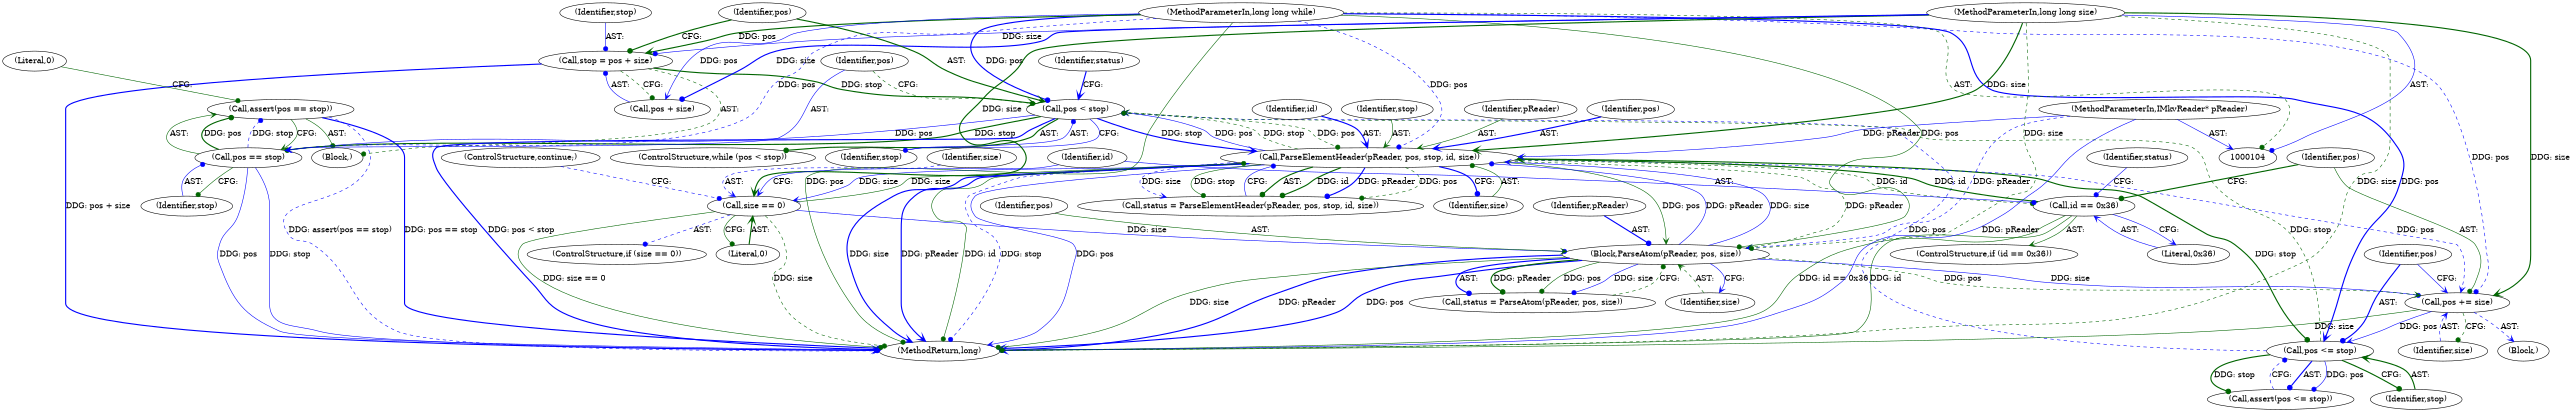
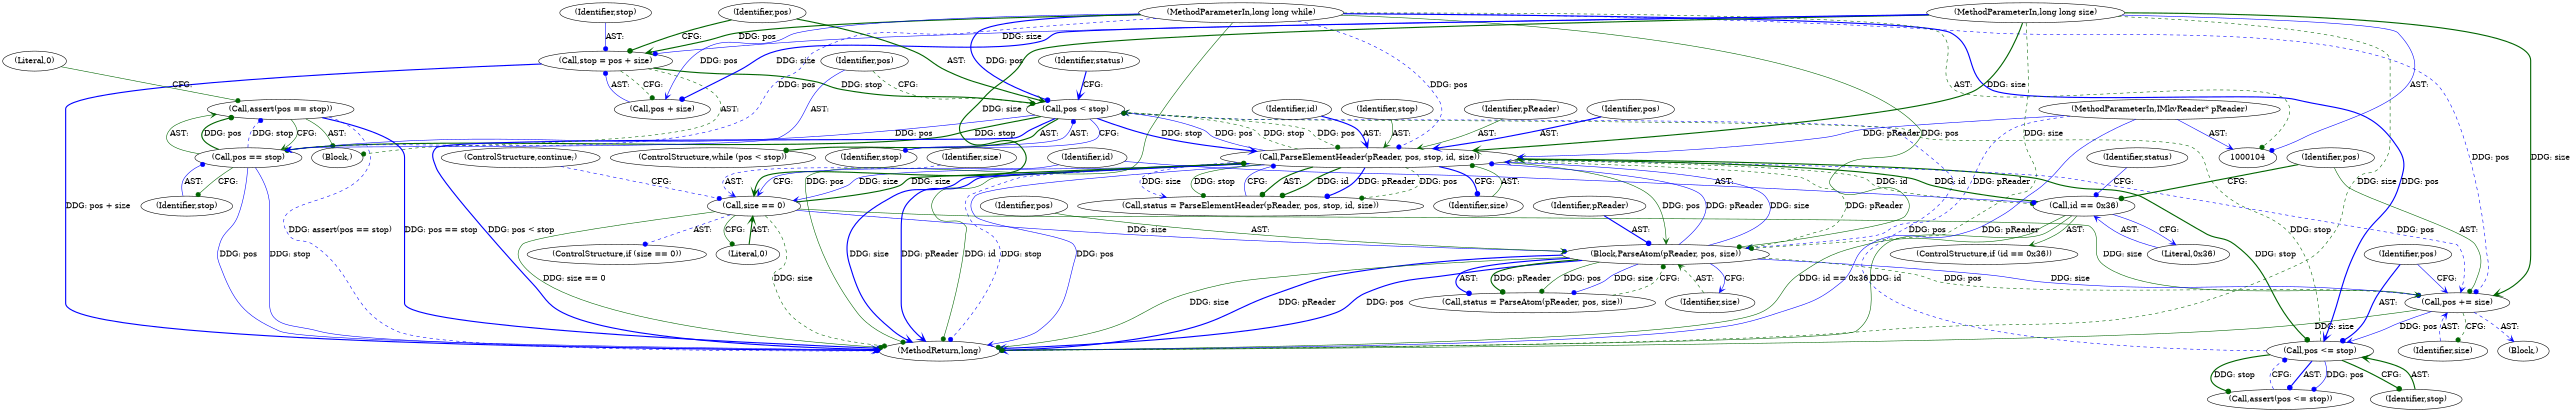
edge "(Call,size == 0)" -> "(Call,ParseElementHeader(pReader, pos, stop, id, size))": style solid -> bold
edge "(Call,size == 0)" -> "(Call,pos += size)": added, label "DDG: size"
